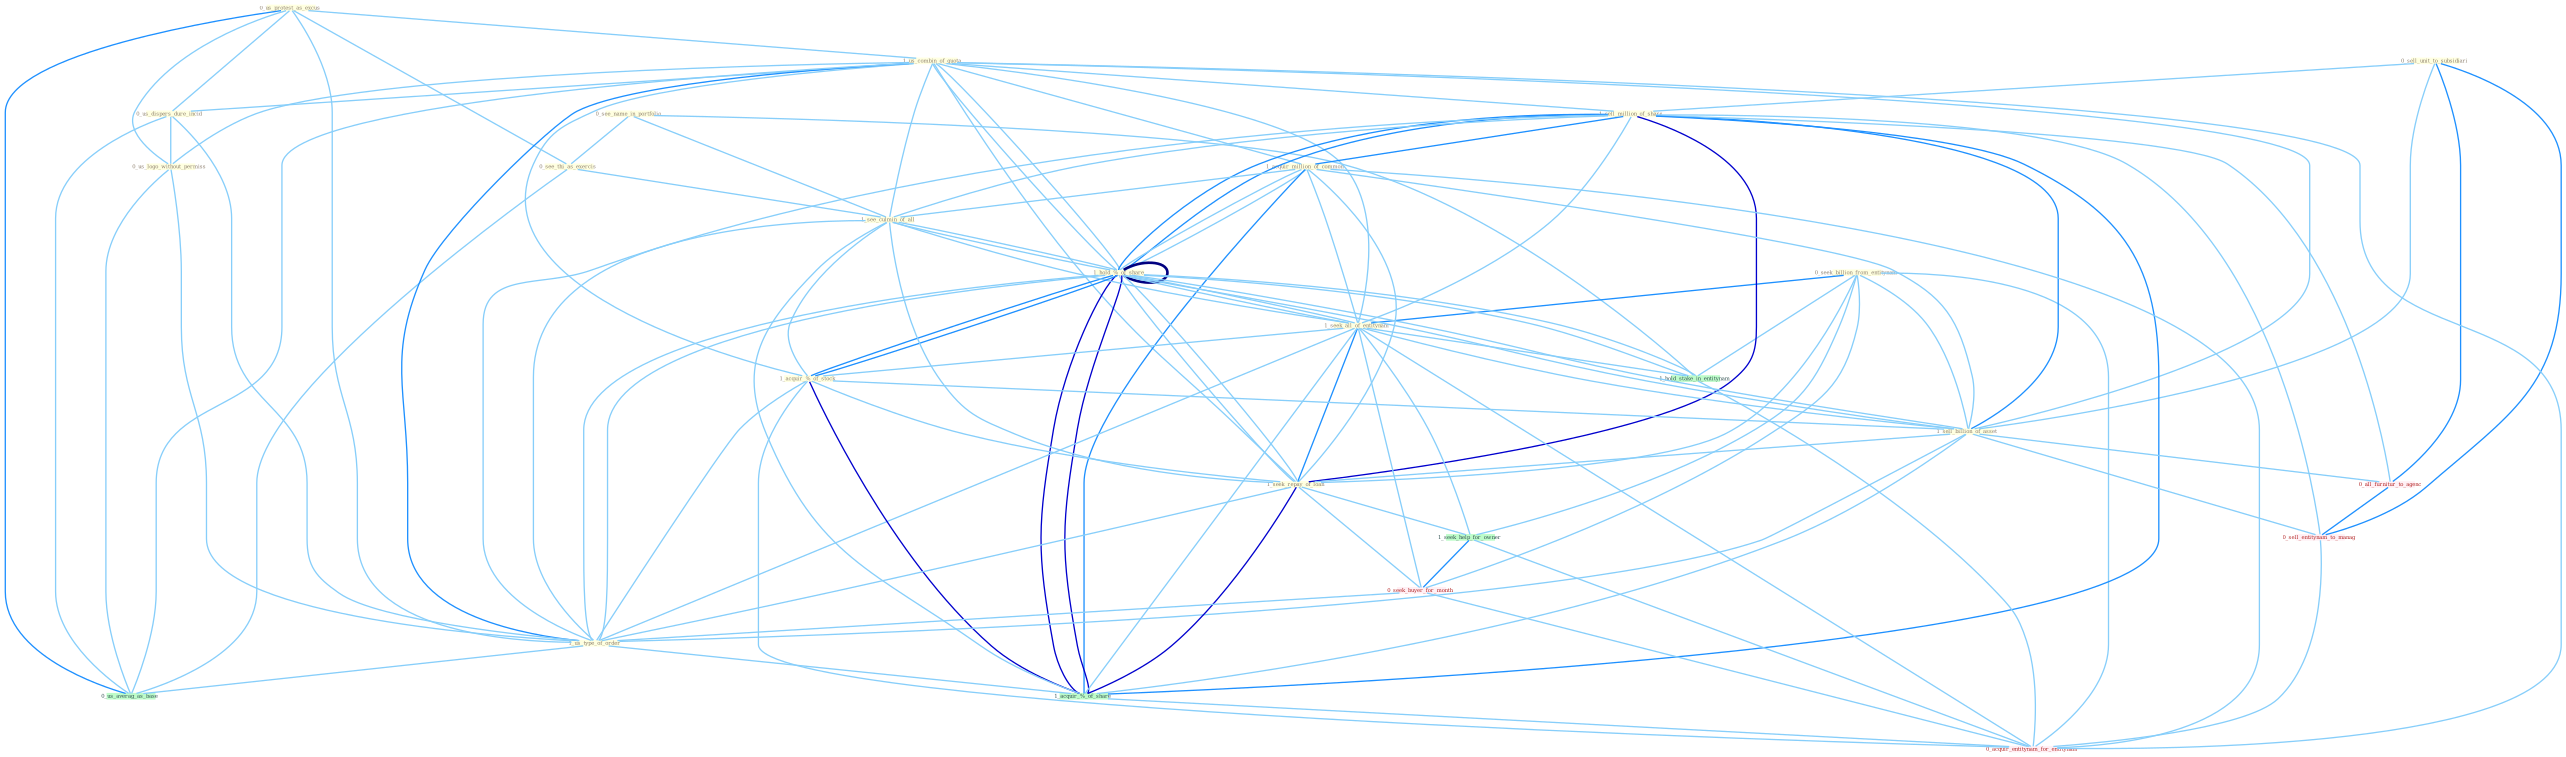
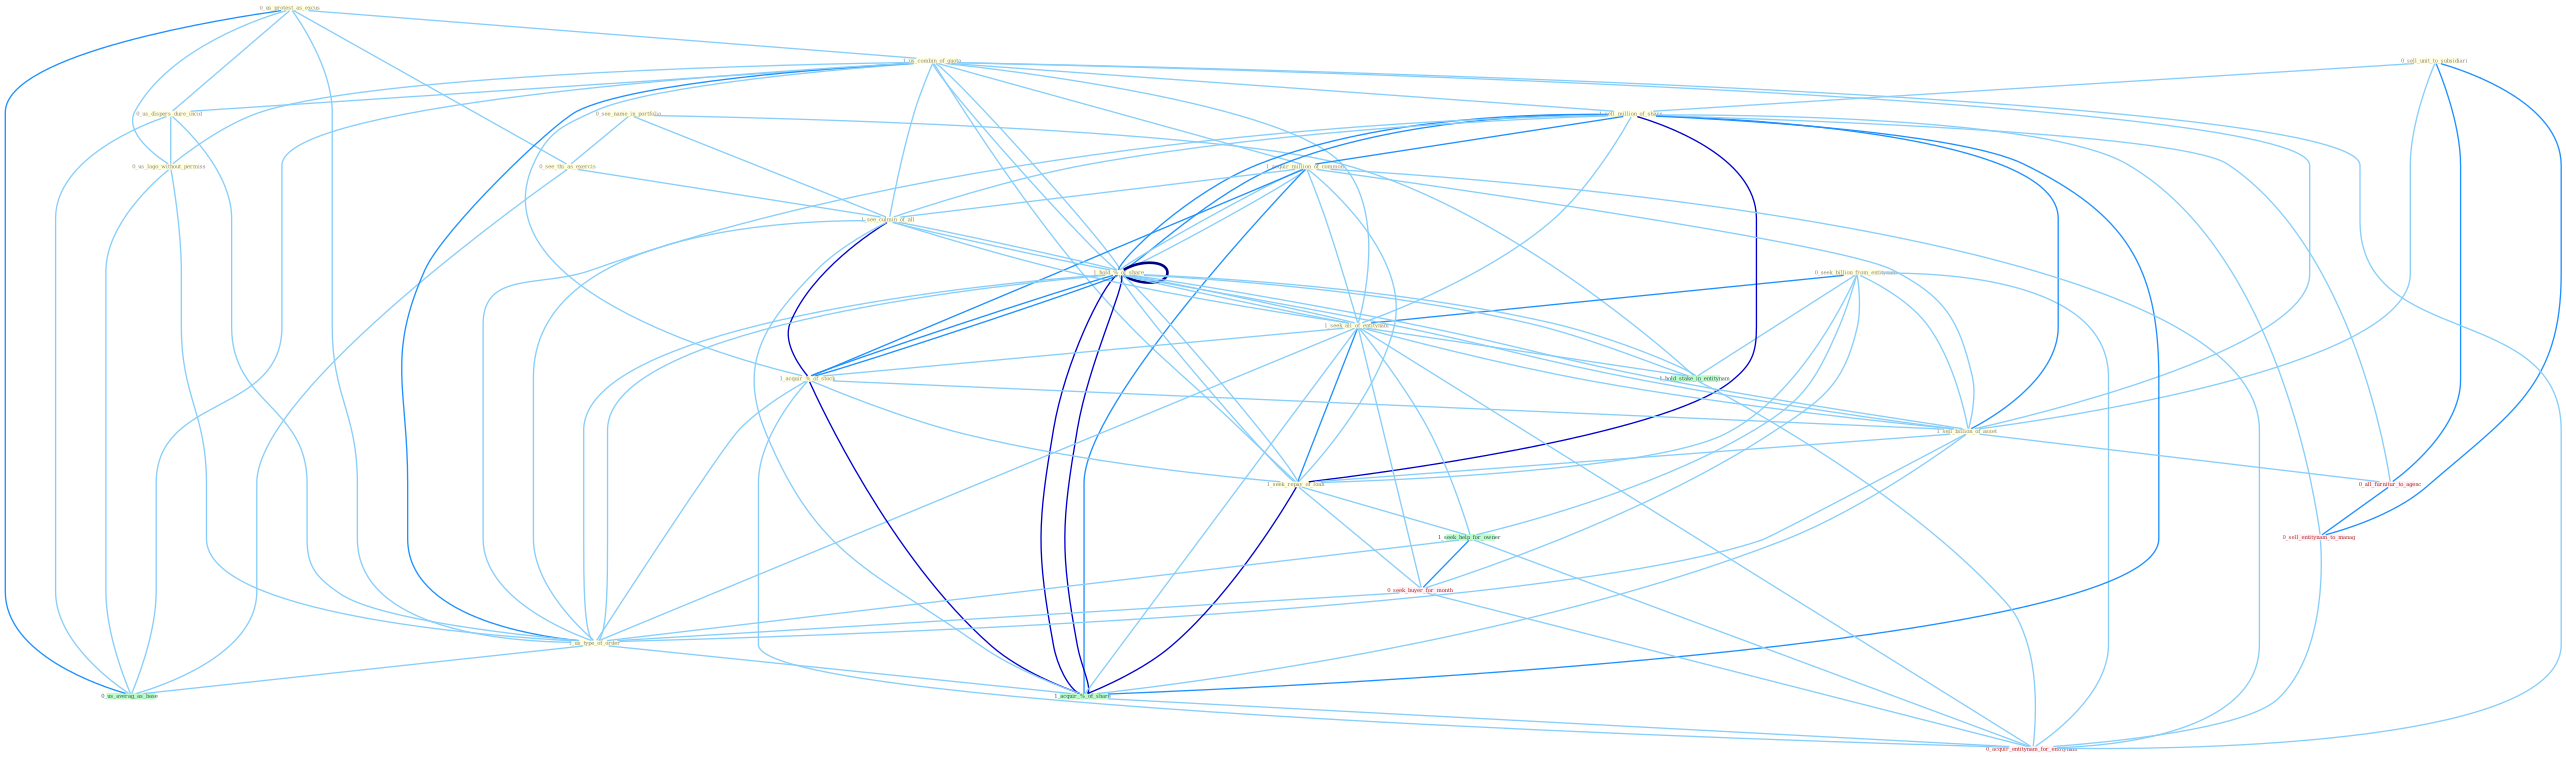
edge "1_acquir_million_of_common" -- "1_acquir_%_of_stock": added
edge "1_see_culmin_of_all" -- "1_acquir_%_of_stock": color #87cefa -> #0000cd
edge "1_see_culmin_of_all" -- "1_seek_repay_of_loan": removed
edge "1_sell_billion_of_asset" -- "0_sell_entitynam_to_manag": removed
edge "1_seek_repay_of_loan" -- "1_us_type_of_order": now "1_seek_help_for_owner" -- "1_us_type_of_order"
